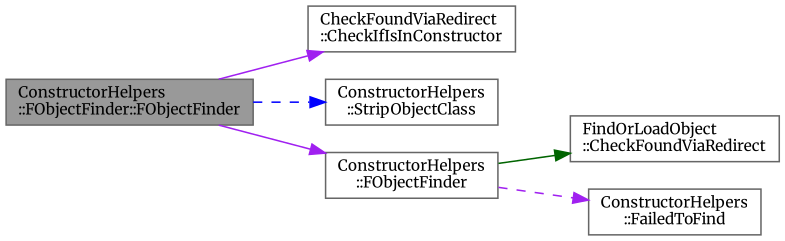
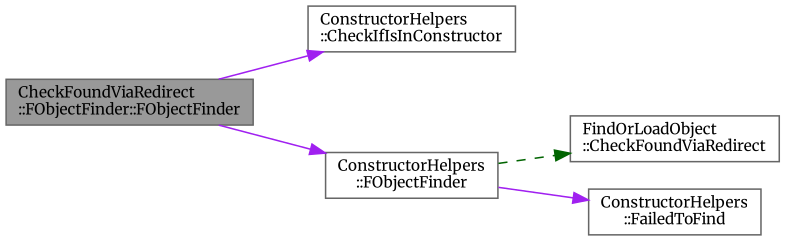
node "CheckFoundViaRedirect ::CheckIfIsInConstructor": label "CheckFoundViaRedirect ::CheckIfIsInConstructor" -> "ConstructorHelpers ::CheckIfIsInConstructor"
node "ConstructorHelpers ::FObjectFinder::FObjectFinder": label "ConstructorHelpers ::FObjectFinder::FObjectFinder" -> "CheckFoundViaRedirect ::FObjectFinder::FObjectFinder"
node "ConstructorHelpers ::StripObjectClass": removed
edge "ConstructorHelpers ::FObjectFinder" -> "FindOrLoadObject ::CheckFoundViaRedirect": style solid -> dashed
edge "ConstructorHelpers ::FObjectFinder" -> "ConstructorHelpers ::FailedToFind": style dashed -> solid
